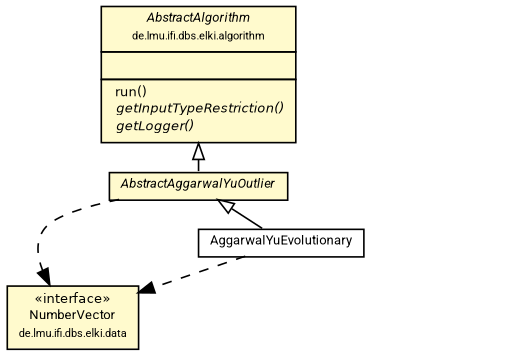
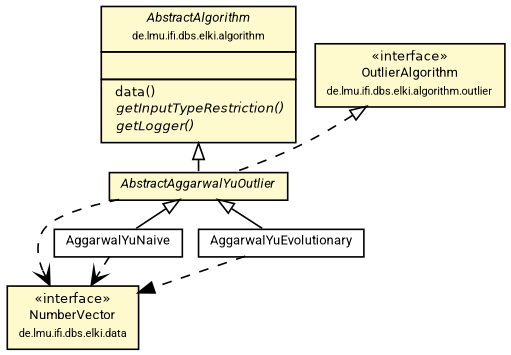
node "OutlierAlgorithm": added
node "AbstractAlgorithm": text "run()" -> "data()"
edge "AbstractAggarwalYuOutlier" -> "NumberVector": arrowhead normal -> open
node "AggarwalYuNaive": added
